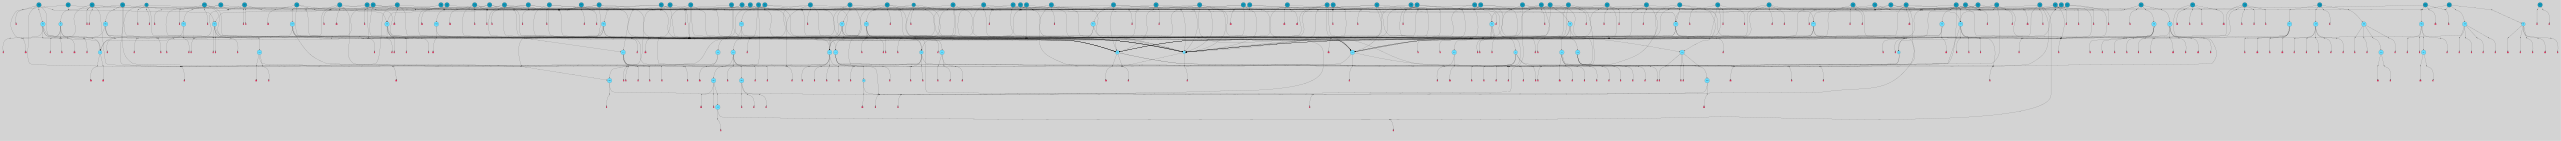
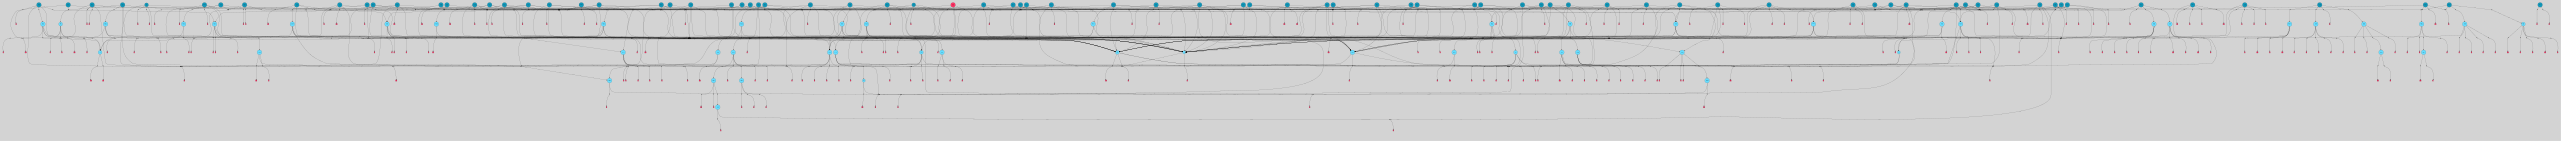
node "T606": fillcolor #1199bb -> #ff3366
